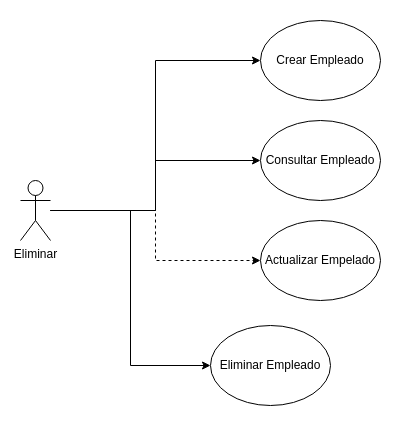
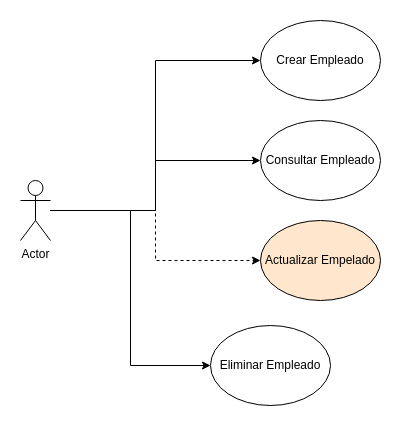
node "Eliminar": label "Eliminar" -> "Actor"
node "Actualizar Empelado": fillcolor #ffffff -> #ffe6cc
